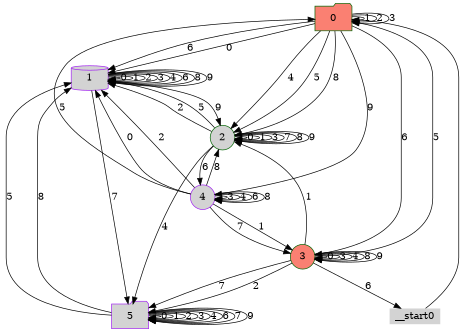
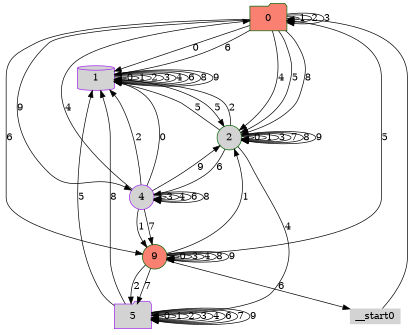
edge "4" -> "0": label "5" -> "4"
edge "1" -> "2": label "9" -> "5"
edge "4" -> "2": label "8" -> "9"
edge "1" -> "5": removed, label "7"
node "3": label "3" -> "9"
